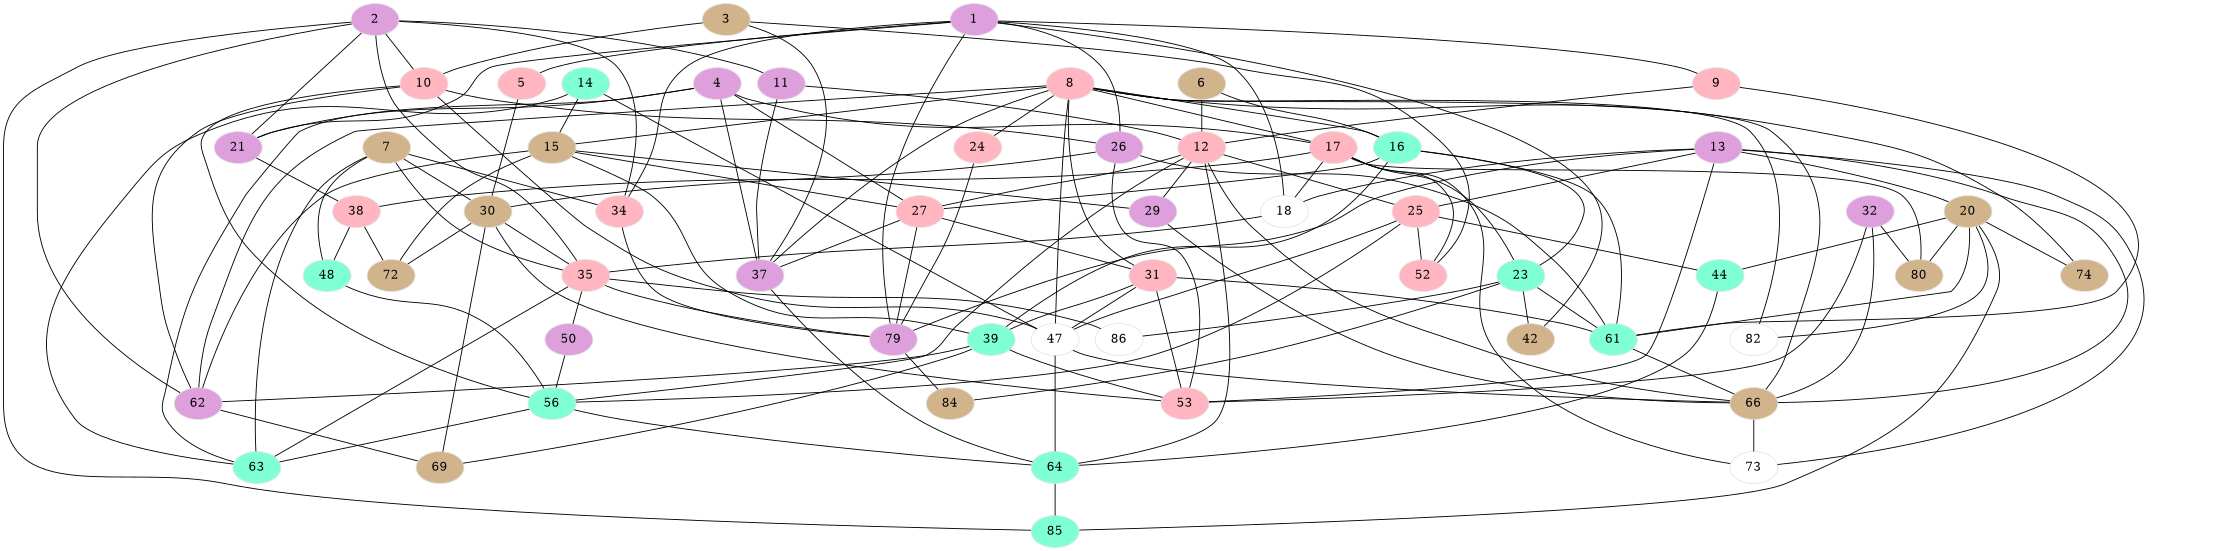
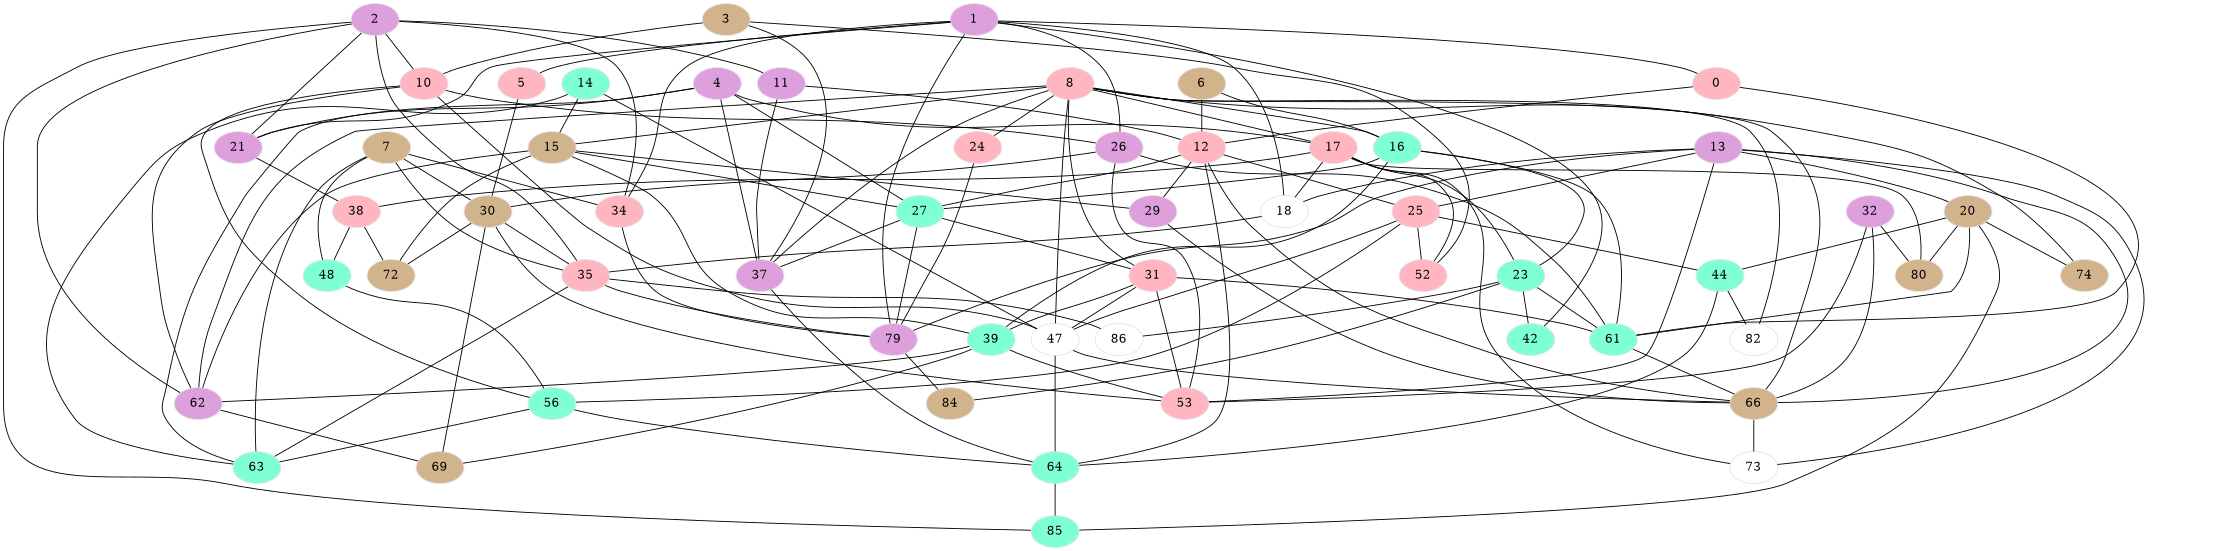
node "9": label "9" -> "0"
node "27": fillcolor lightpink -> aquamarine
edge "20" -- "82": now "44" -- "82"
node "50": removed
node "42": fillcolor tan -> aquamarine
edge "12" -- "56": removed
